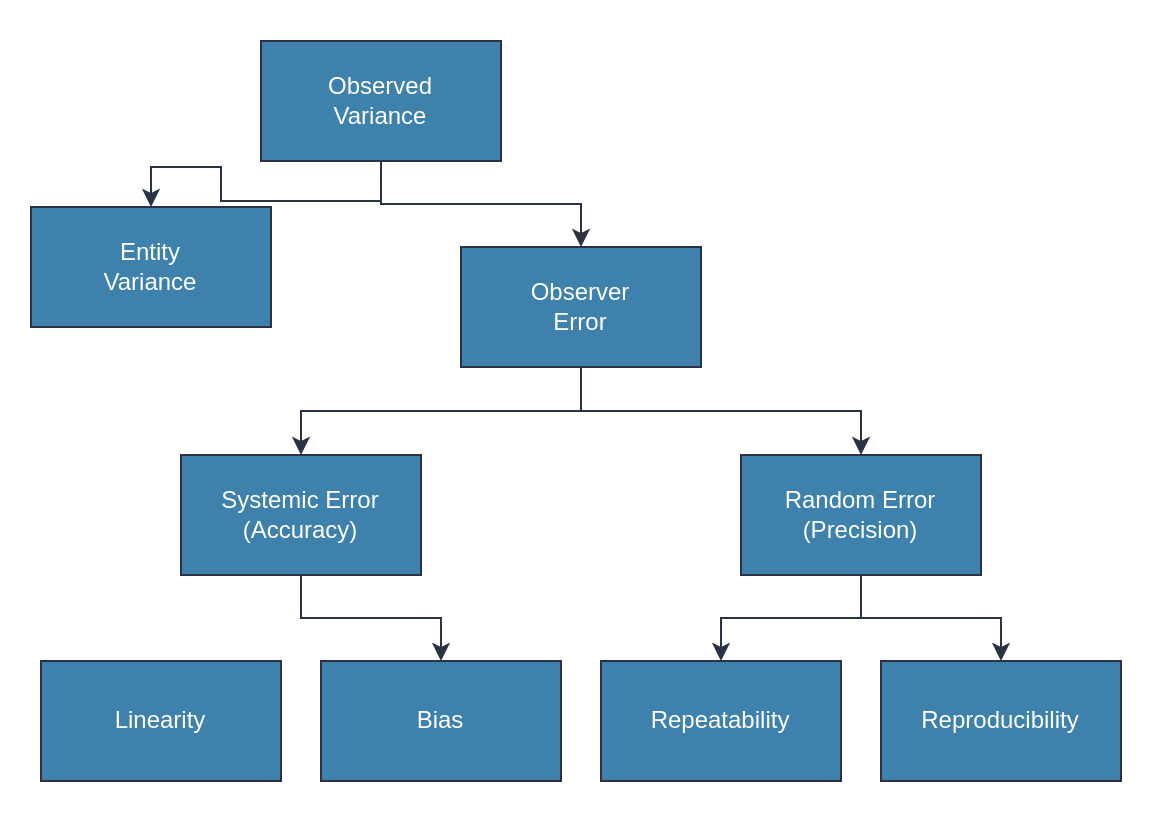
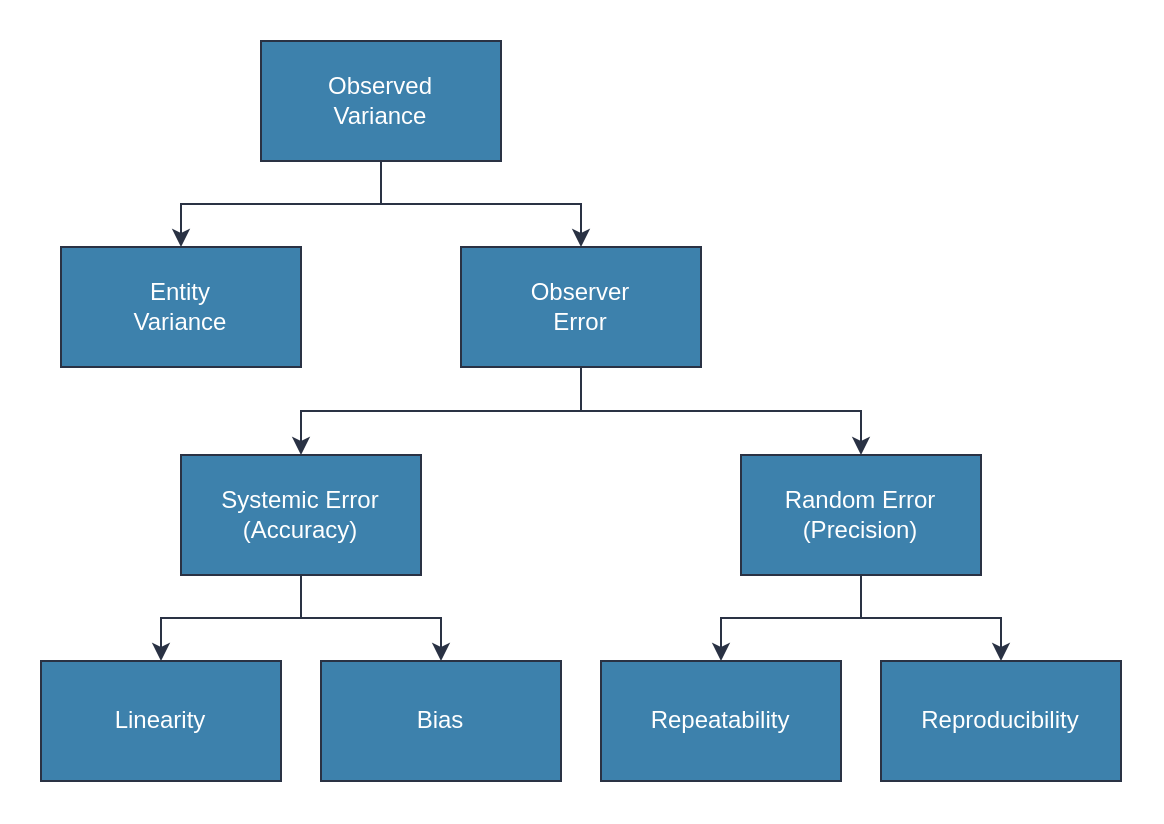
node "Entity Variance": moved (151, 267) -> (181, 307)
edge "Systemic Error (Accuracy)" -> "Linearity": added
